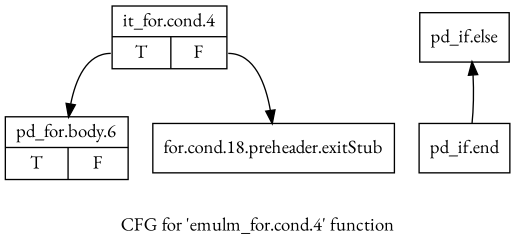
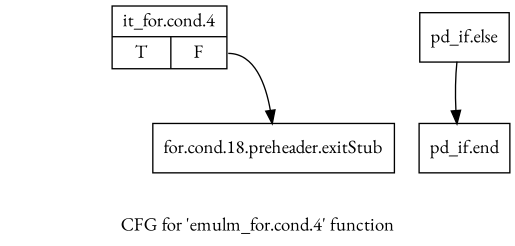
edge "pd_if.end" -> "pd_if.else": reversed
node "pd_for.body.6": removed
